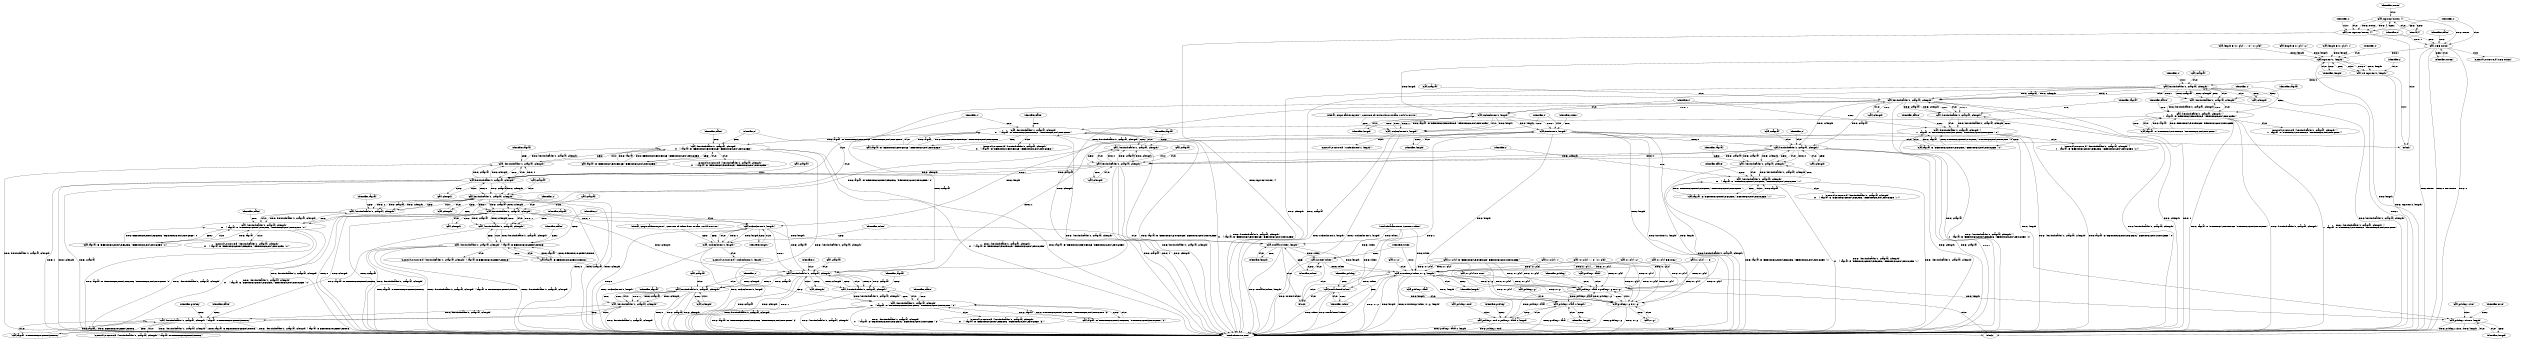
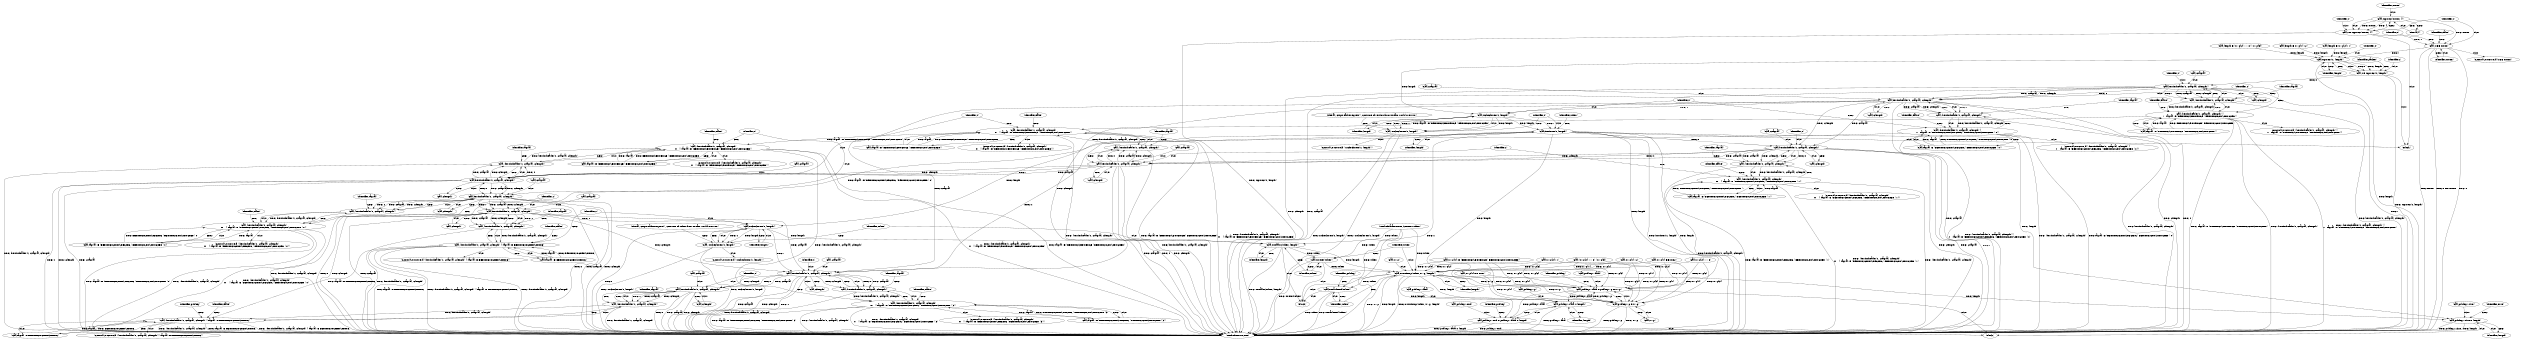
node "(Identifier,packet)": added
edge "(Call,s = tcp_recv(NULL, 4))" -> "(MethodReturn,RET)": label "DDG: tcp_recv(NULL, 4)" -> "DDG: tcp_recv(s, length)"
